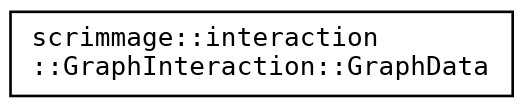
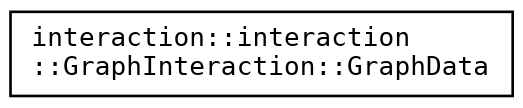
node "scrimmage::interaction ::GraphInteraction::GraphData": label "scrimmage::interaction ::GraphInteraction::GraphData" -> "interaction::interaction ::GraphInteraction::GraphData"
